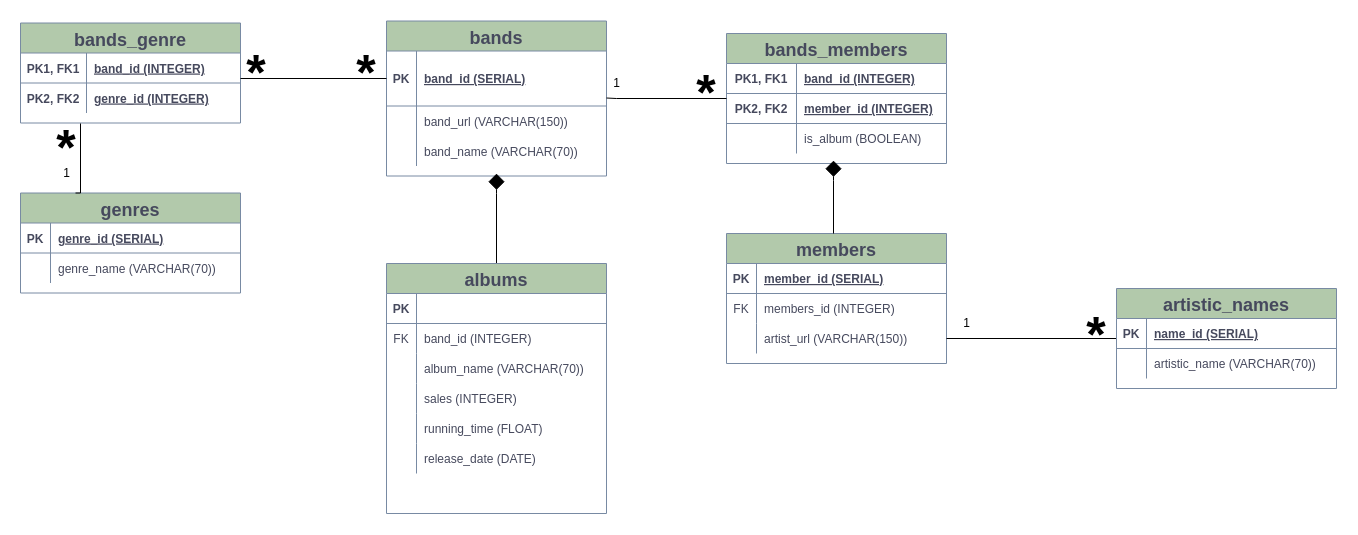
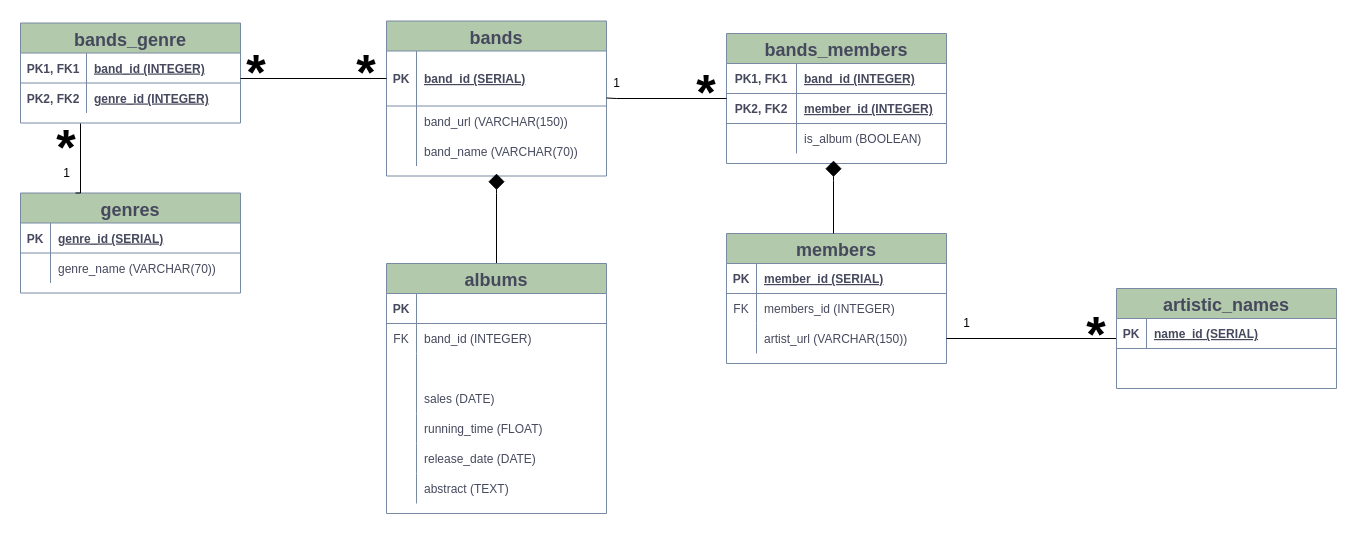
node "artistic_name (VARCHAR(70))": removed
node "album_name (VARCHAR(70))": removed
node "sales (INTEGER)": label "sales (INTEGER)" -> "sales (DATE)"
node "abstract (TEXT)": added
